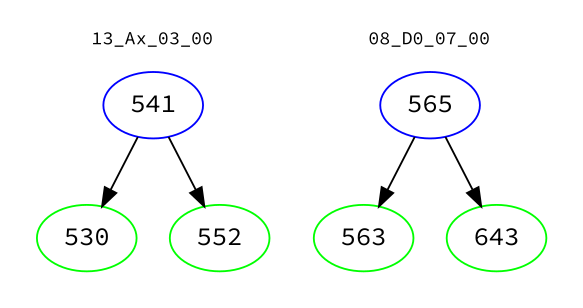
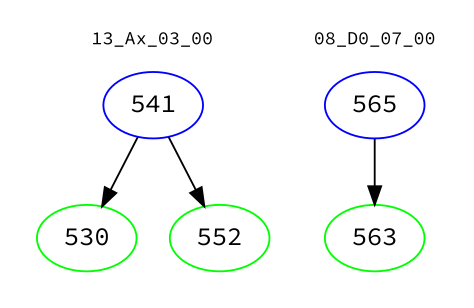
node "643": removed
